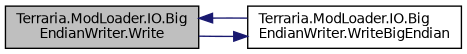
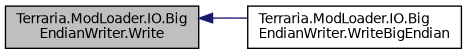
edge "Terraria.ModLoader.IO.Big EndianWriter.Write" -> "Terraria.ModLoader.IO.Big EndianWriter.WriteBigEndian": removed
